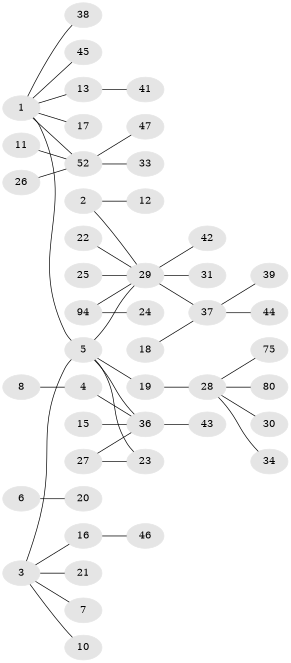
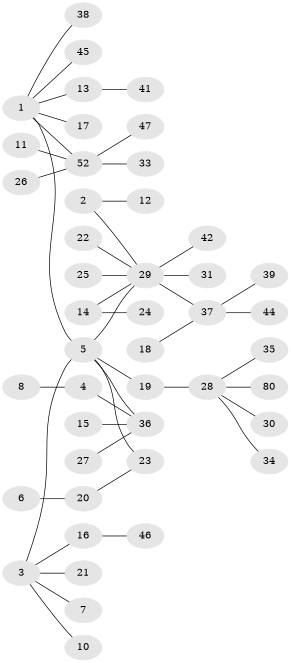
node "94": label "94" -> "14"
node "75": label "75" -> "35"
node "43": removed
edge "27" -- "23": now "20" -- "23"
